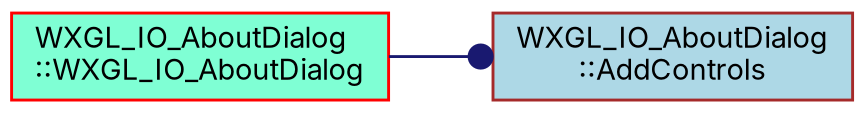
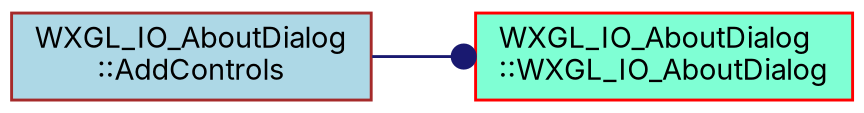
edge "WXGL_IO_AboutDialog ::WXGL_IO_AboutDialog" -> "WXGL_IO_AboutDialog ::AddControls": reversed
